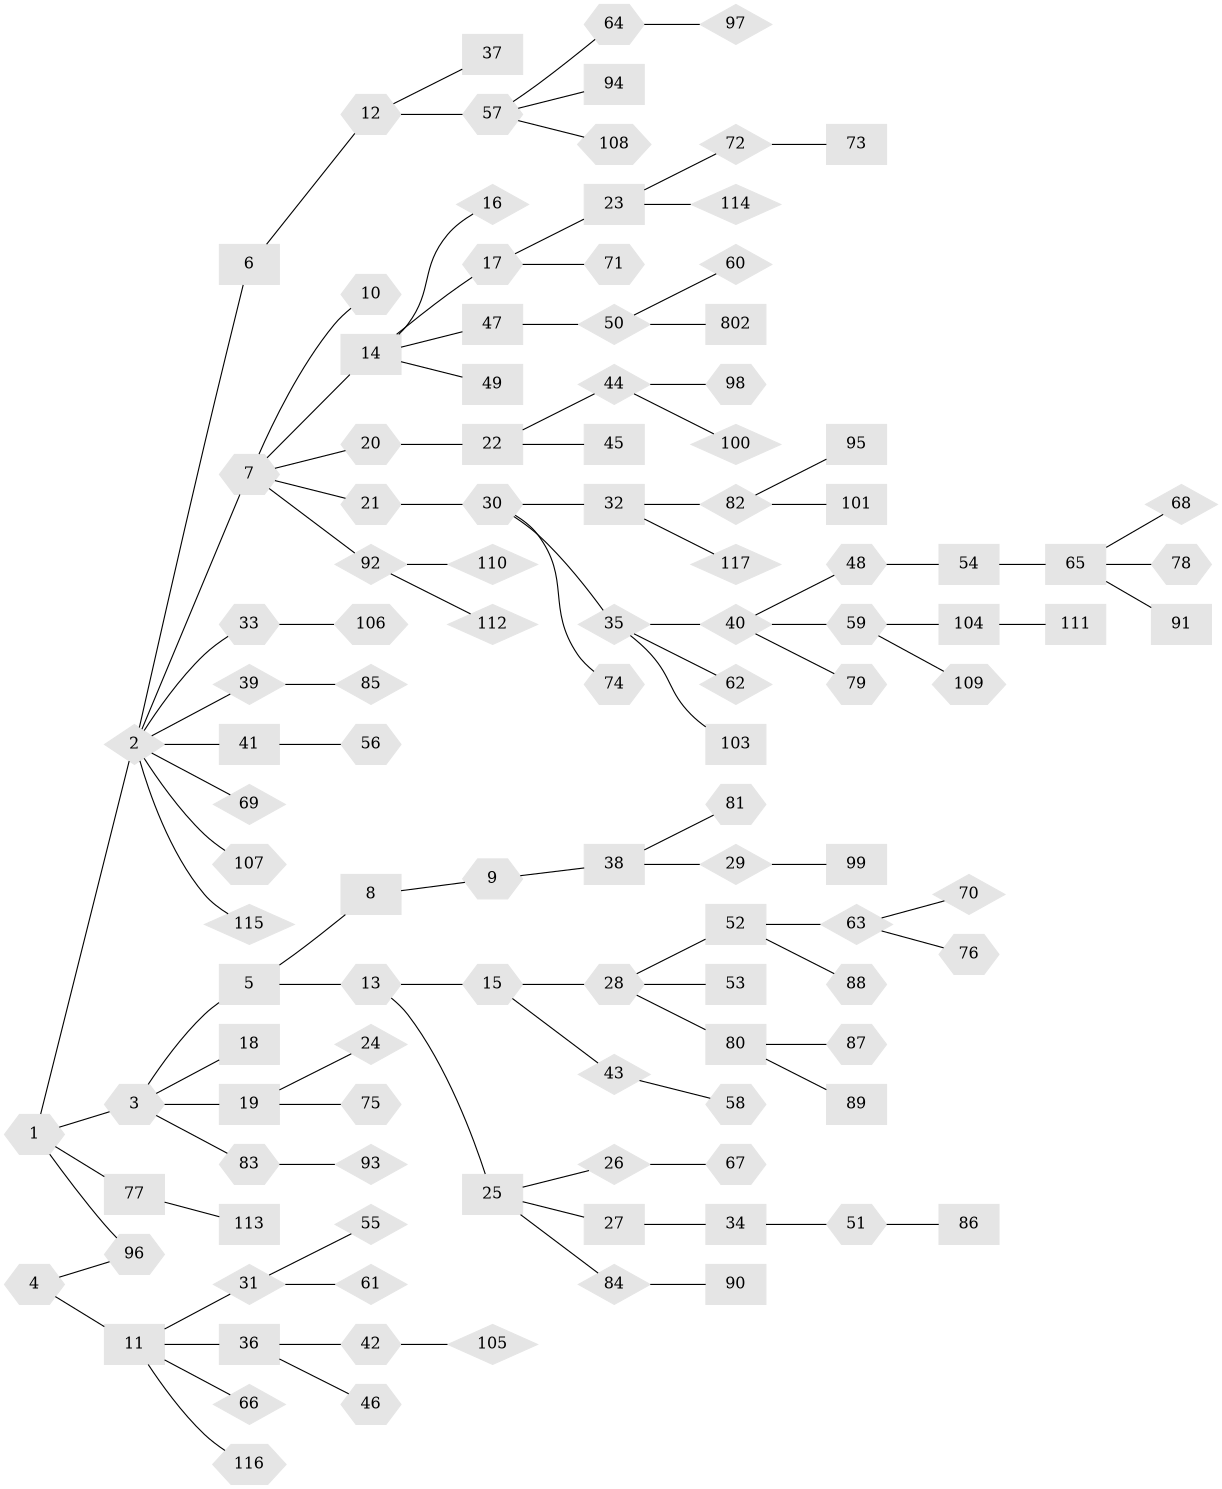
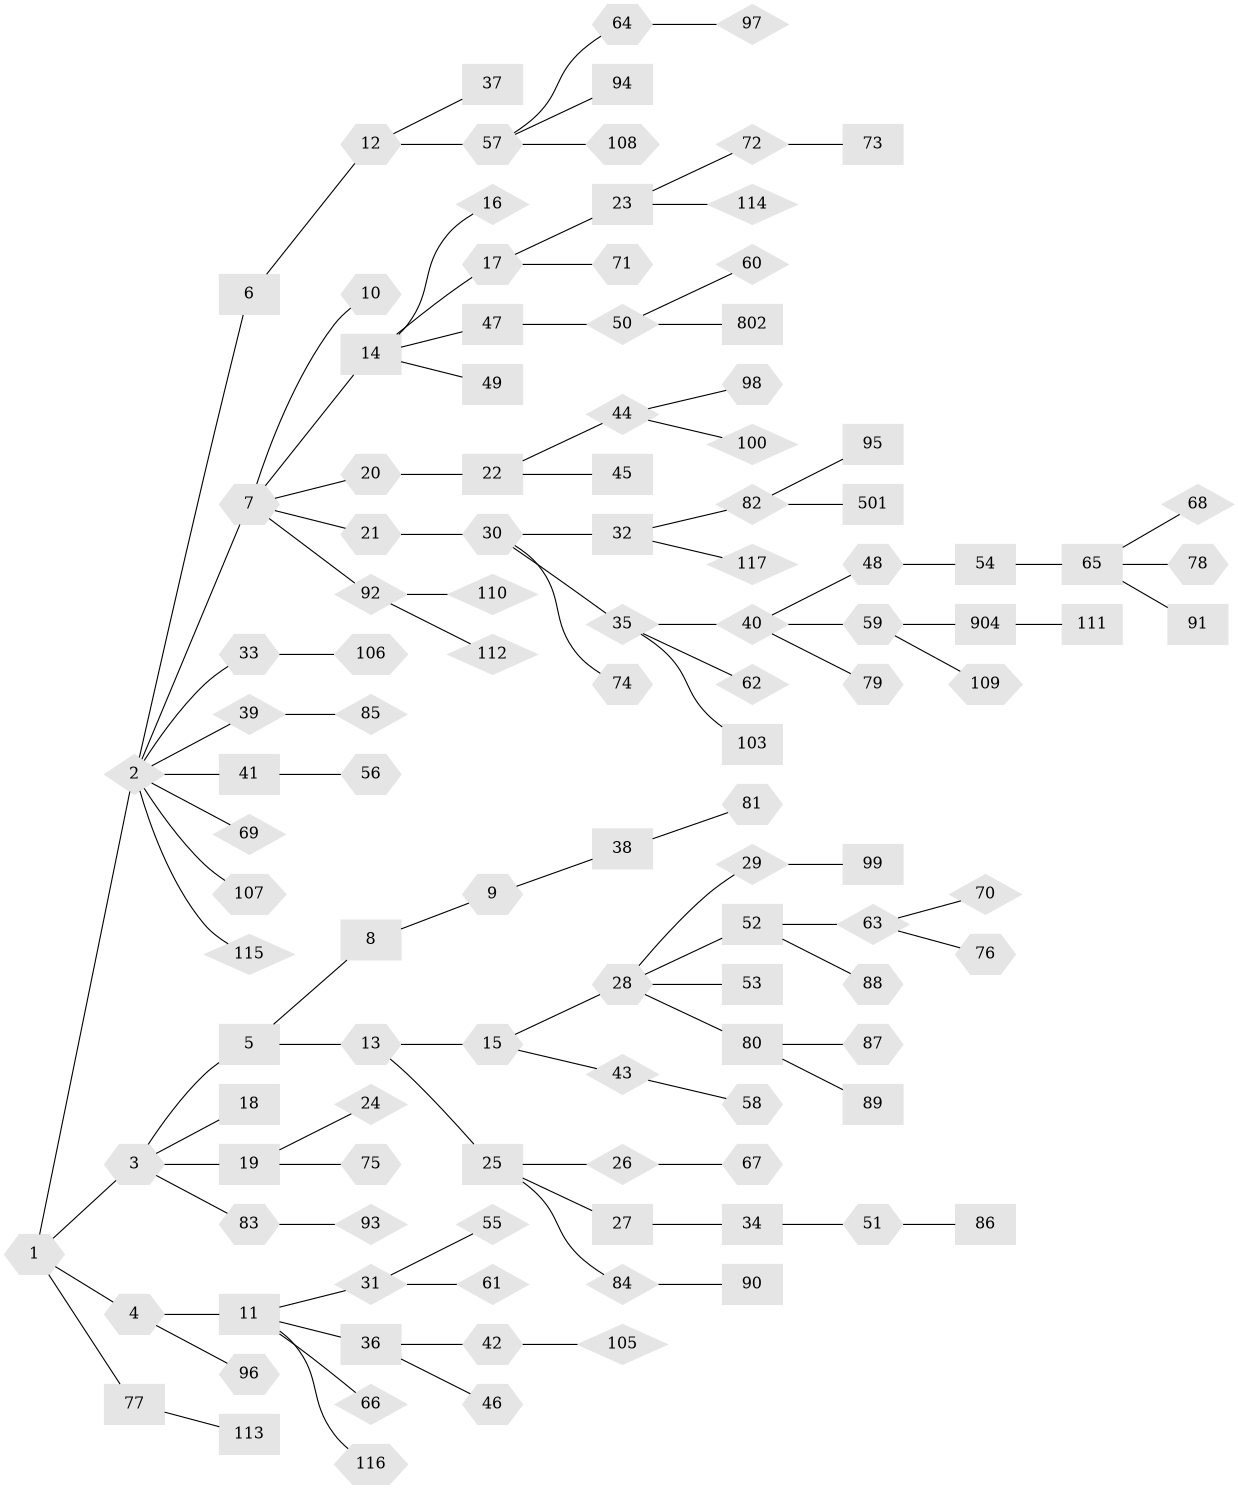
node "101": label "101" -> "501"
node "104": label "104" -> "904"
edge "38" -- "29": now "28" -- "29"
edge "1" -- "96": now "1" -- "4"
